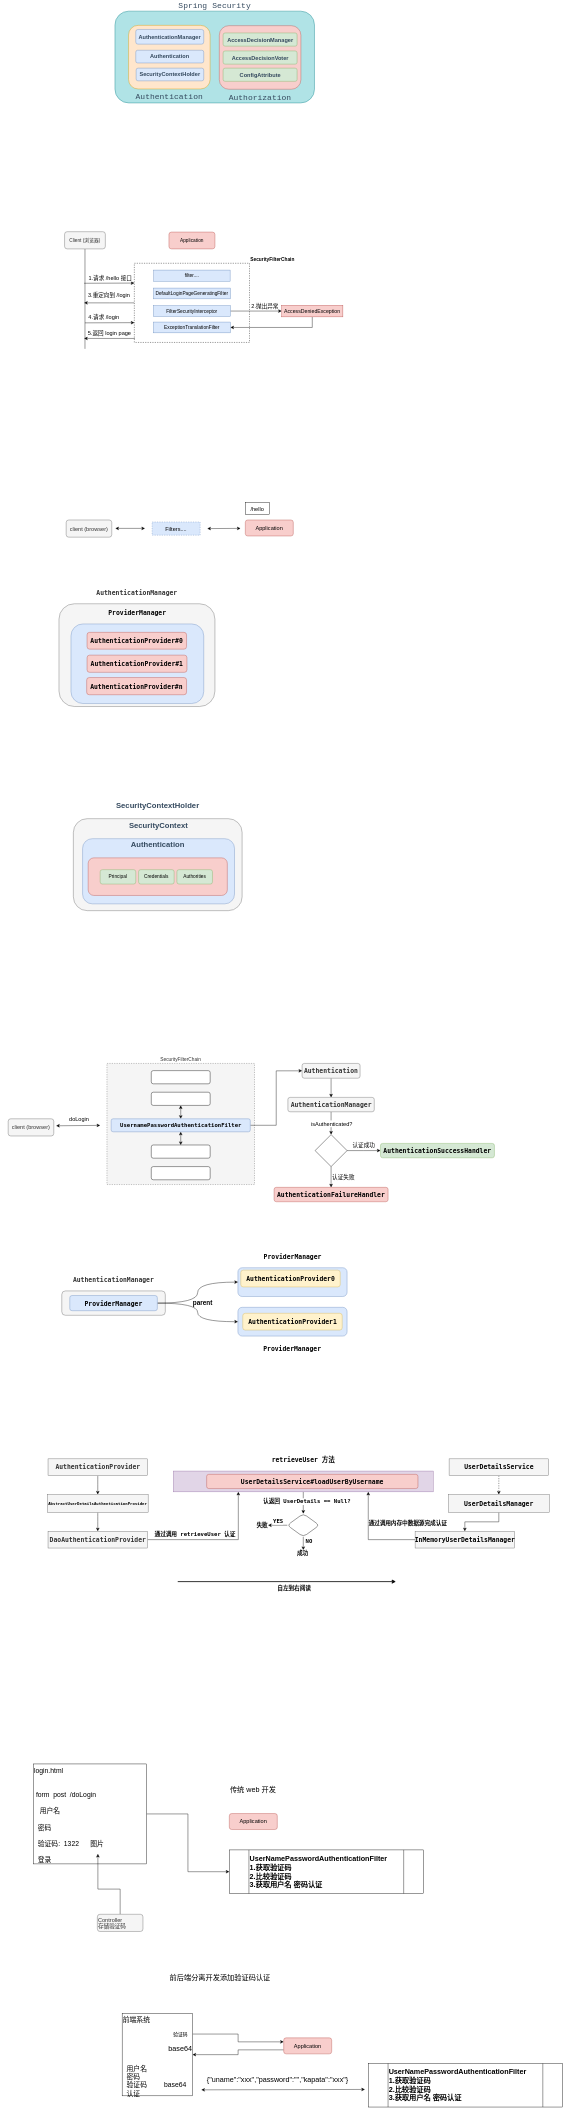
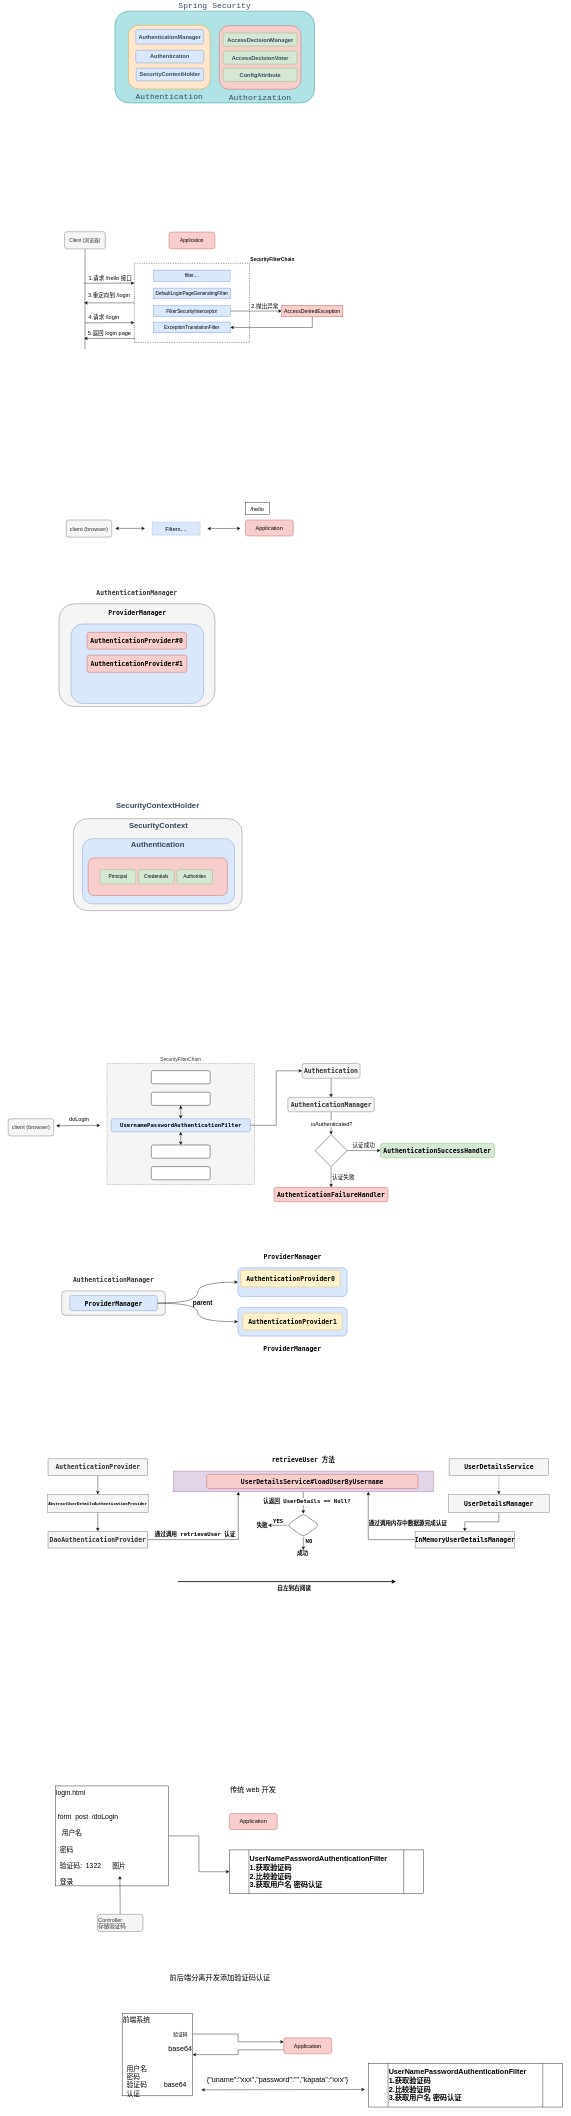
node "AuthenticationProvider#n": removed
node "login.html form post /doLogin 用户名 密码 验证码: 1322 图片 登录": moved (90, 1814) -> (112, 1836)
